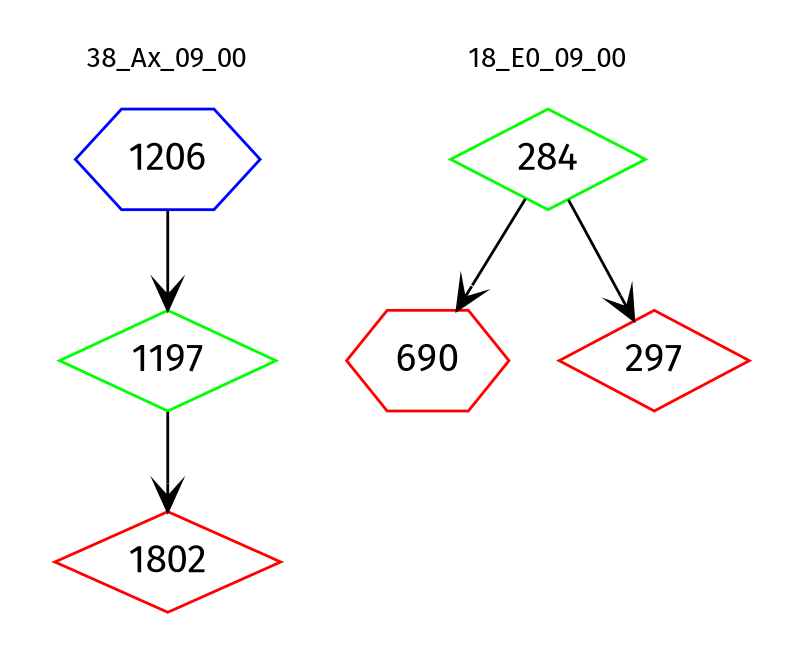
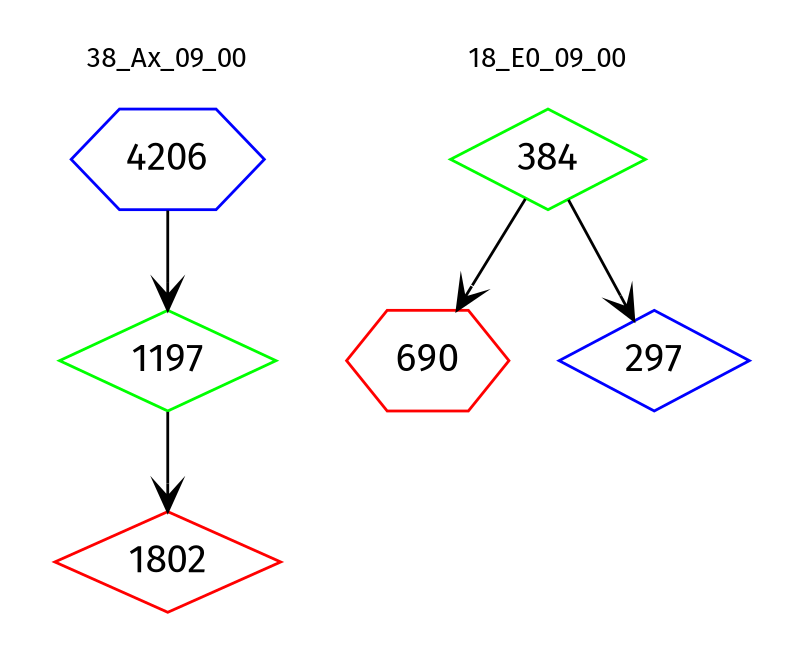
node "1206": label "1206" -> "4206"
node "284": label "284" -> "384"
node "297": color red -> blue
